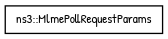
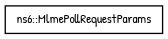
node "ns3::MlmePollRequestParams": label "ns3::MlmePollRequestParams" -> "ns6::MlmePollRequestParams"
